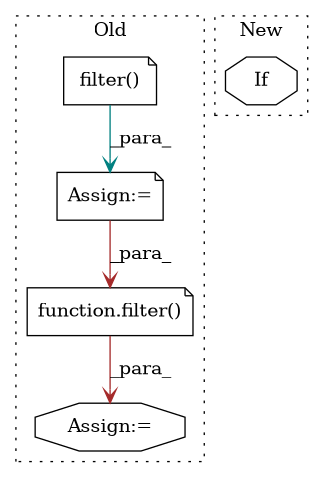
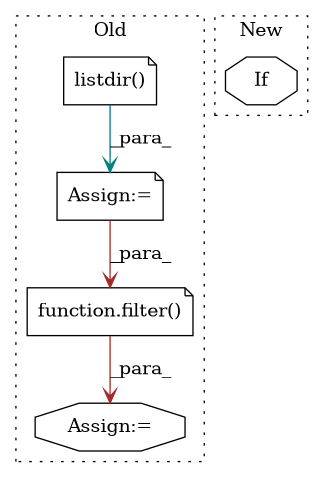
node "filter()": label "filter()" -> "listdir()"
